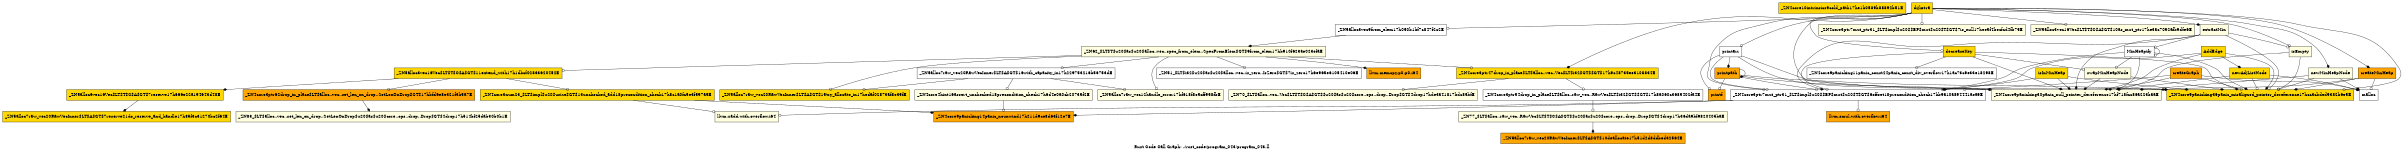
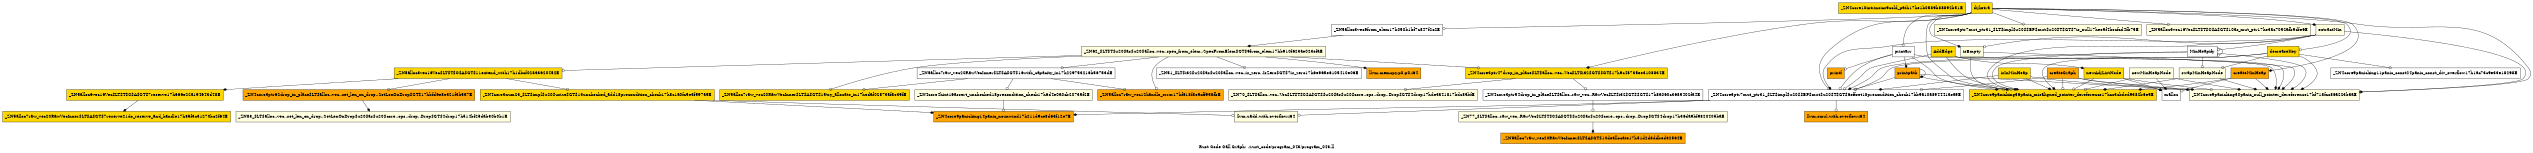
edge "dijkstra" -> "isEmpty": arrowhead odot -> diamond
edge "dijkstra" -> "newMinHeapNode": removed
edge "printpath" -> "printf": removed
node "_ZN5alloc7raw_vec12handle_error17hf618f8e5cff958fbE": fillcolor lightyellow -> orange
